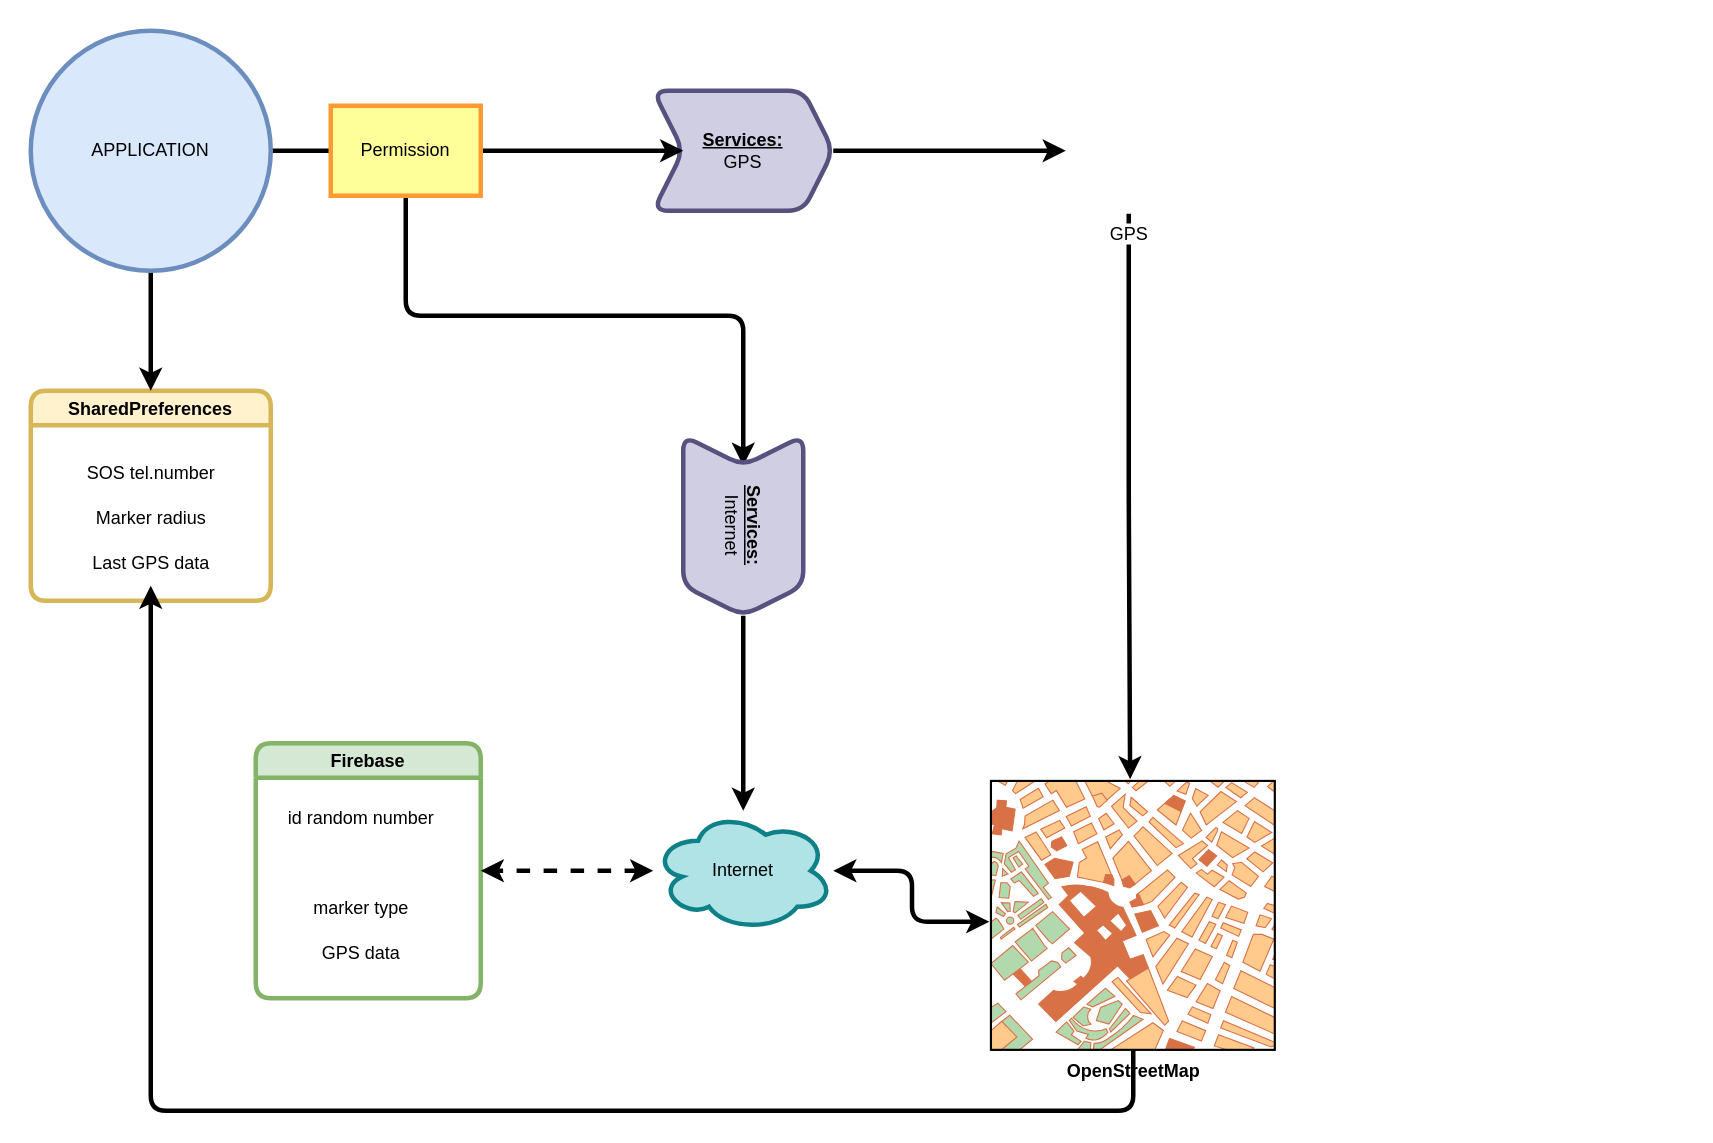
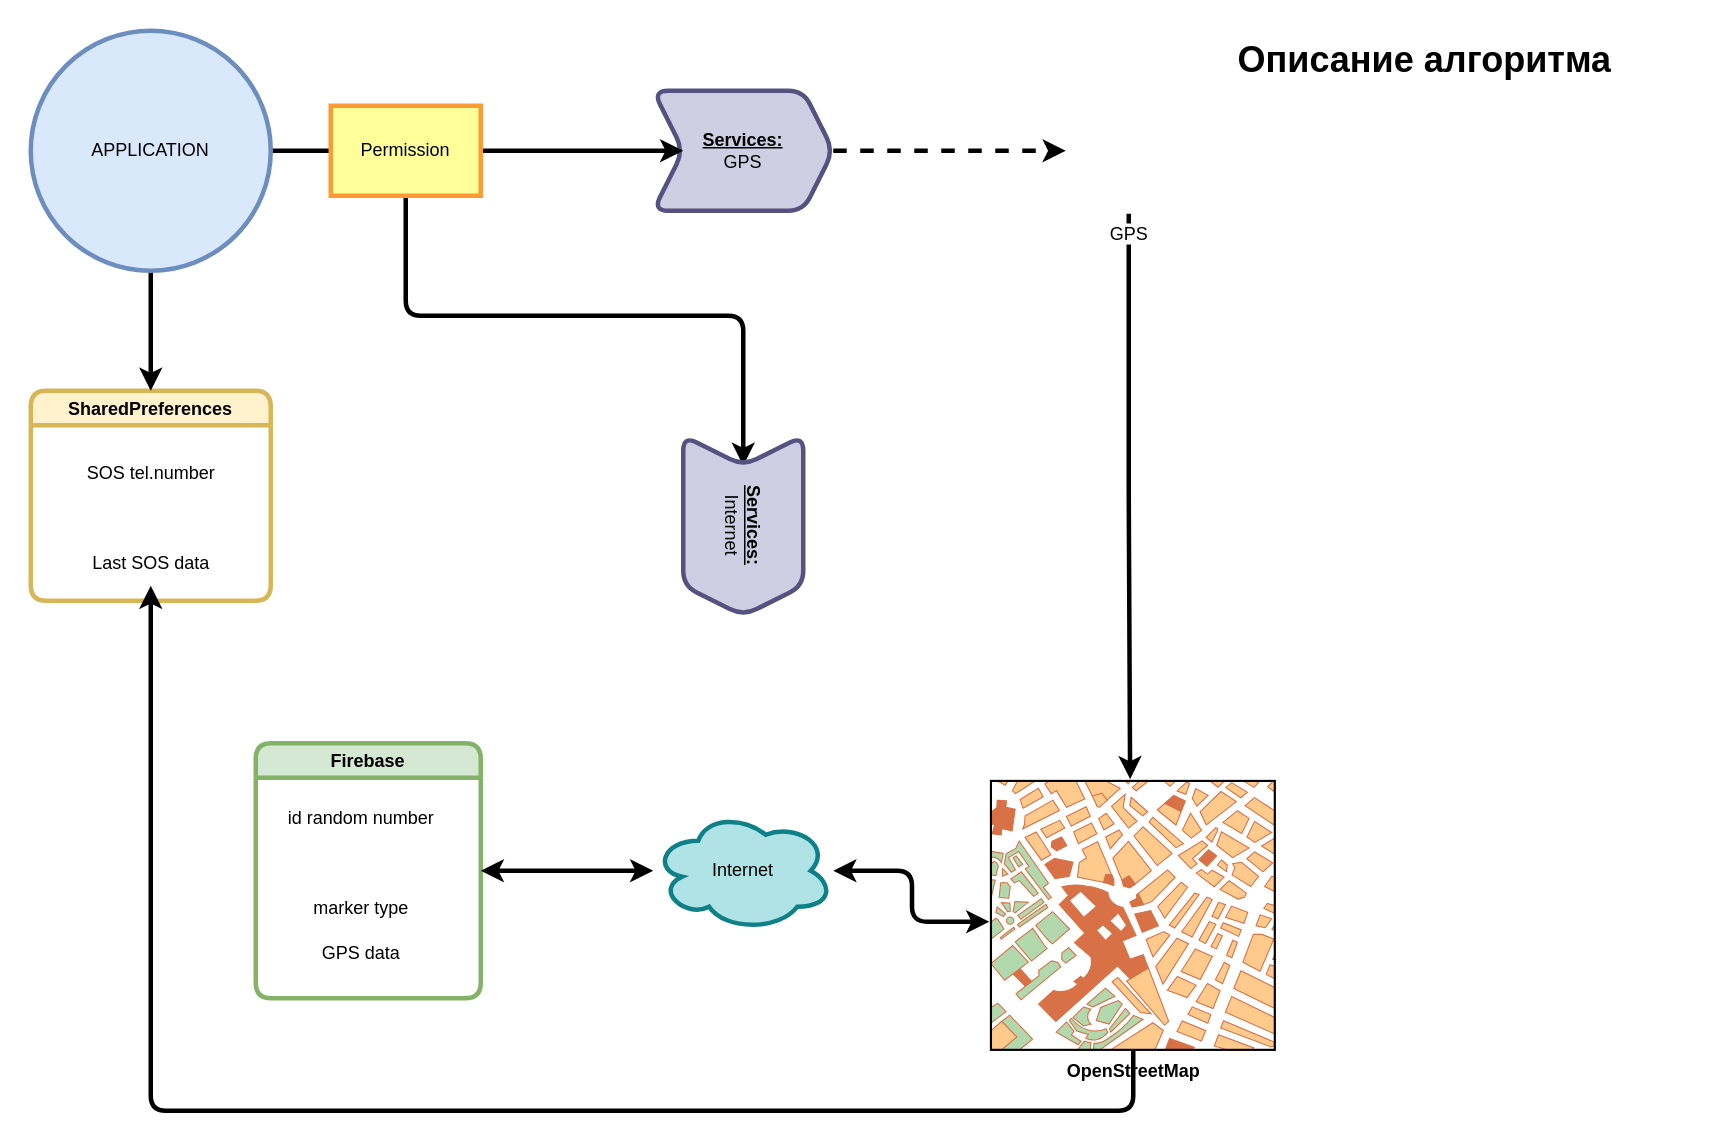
node "Описание алгоритма": added
edge "Services: GPS" -> "GPS": style solid -> dashed
node "Marker radius": removed
node "Last GPS data": label "Last GPS data" -> "Last SOS data"
edge "Services: Internet" -> "Internet": removed
edge "Firebase" -- "Internet": style dashed -> solid
